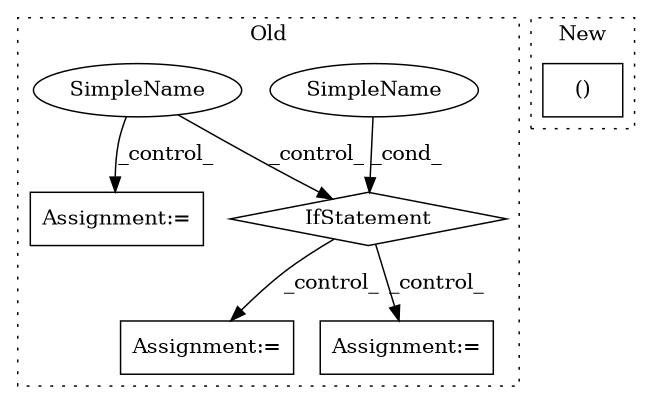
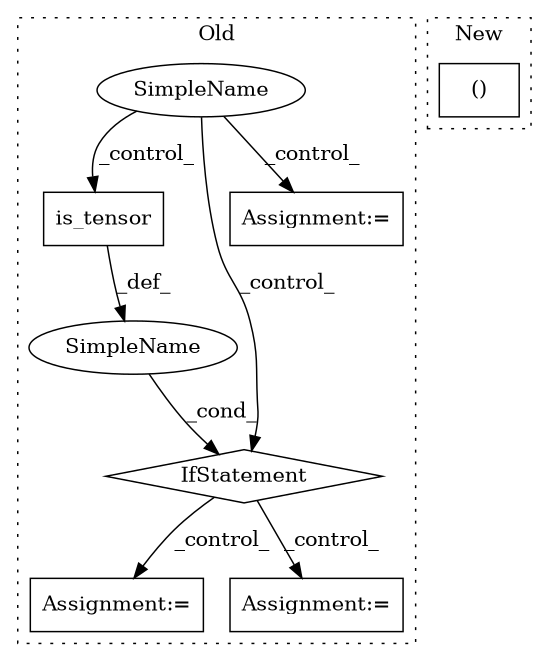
node "is_tensor": added
